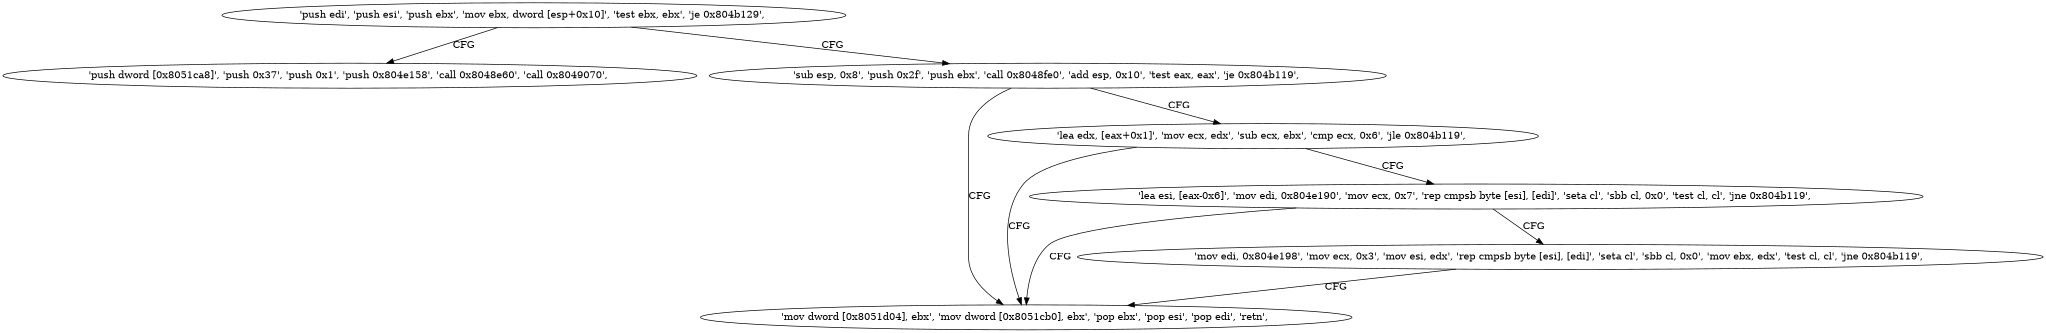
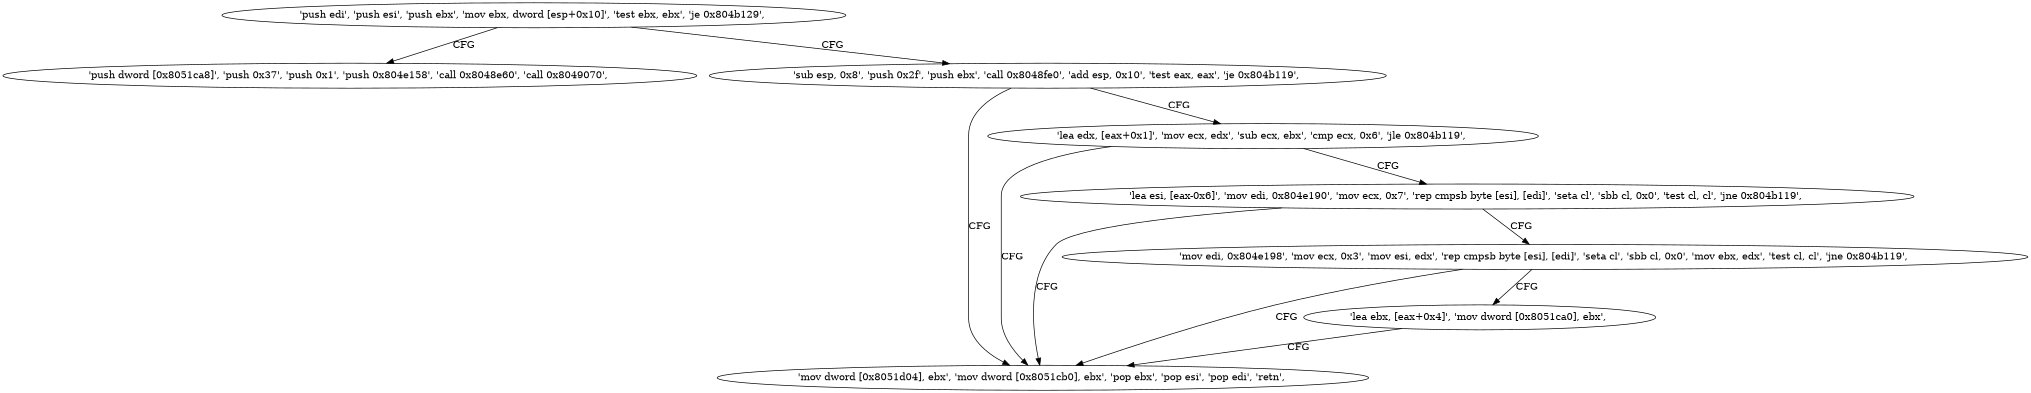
node "'lea ebx, [eax+0x4]', 'mov dword [0x8051ca0], ebx',": added
